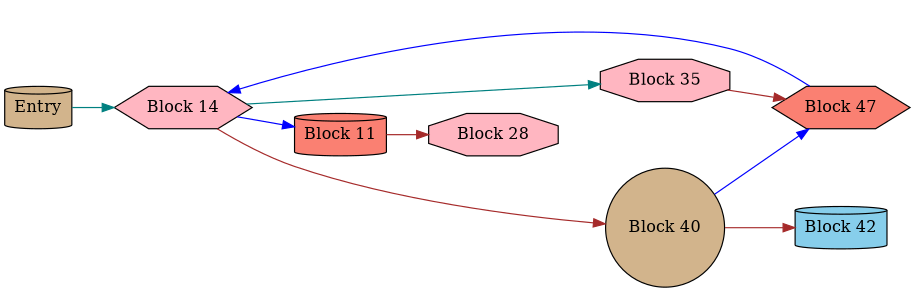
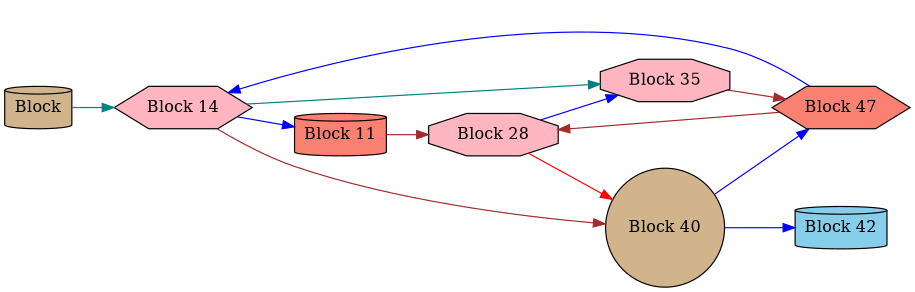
node "Entry": label "Entry" -> "Block"
edge "Block 28" -> "Block 35": added
edge "Block 47" -> "Block 28": added
edge "Block 28" -> "Block 40": added
edge "Block 40" -> "Block 42": color brown -> blue
